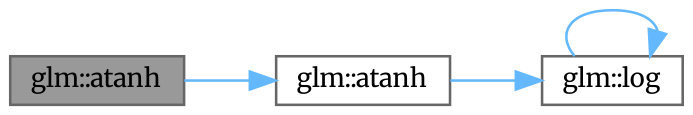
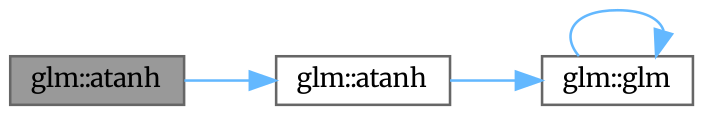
node "glm::log": label "glm::log" -> "glm::glm"
